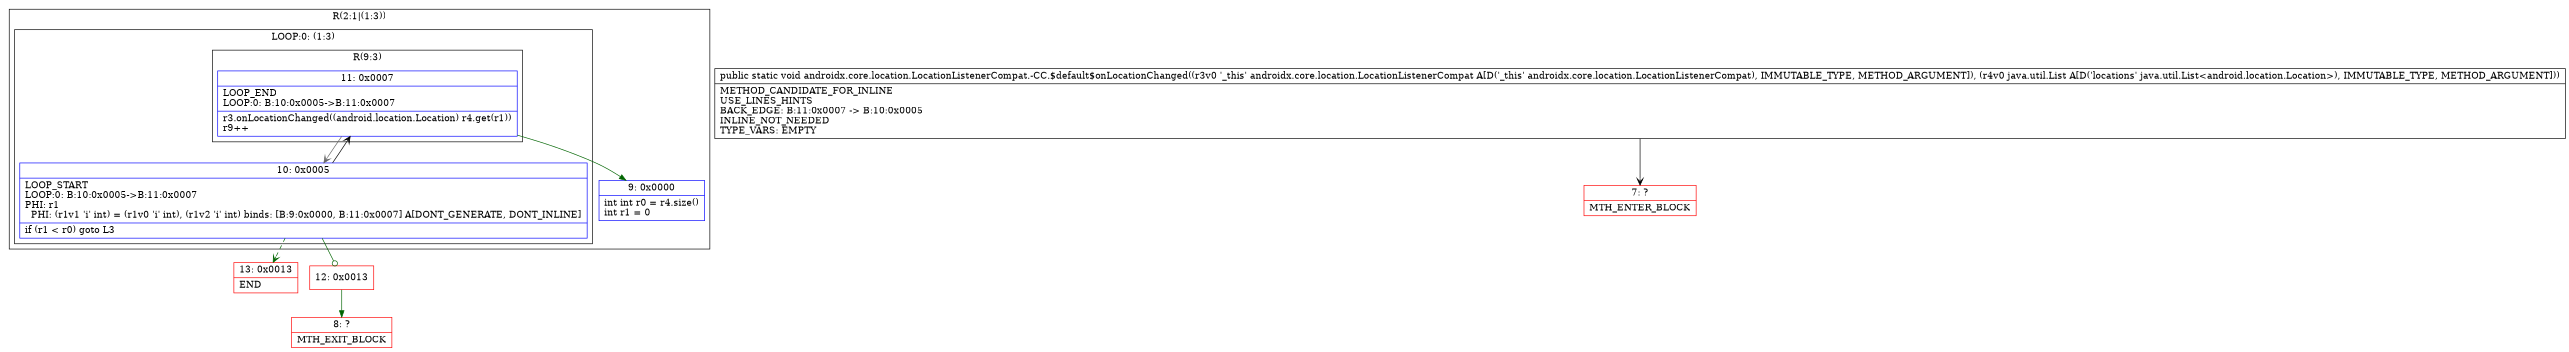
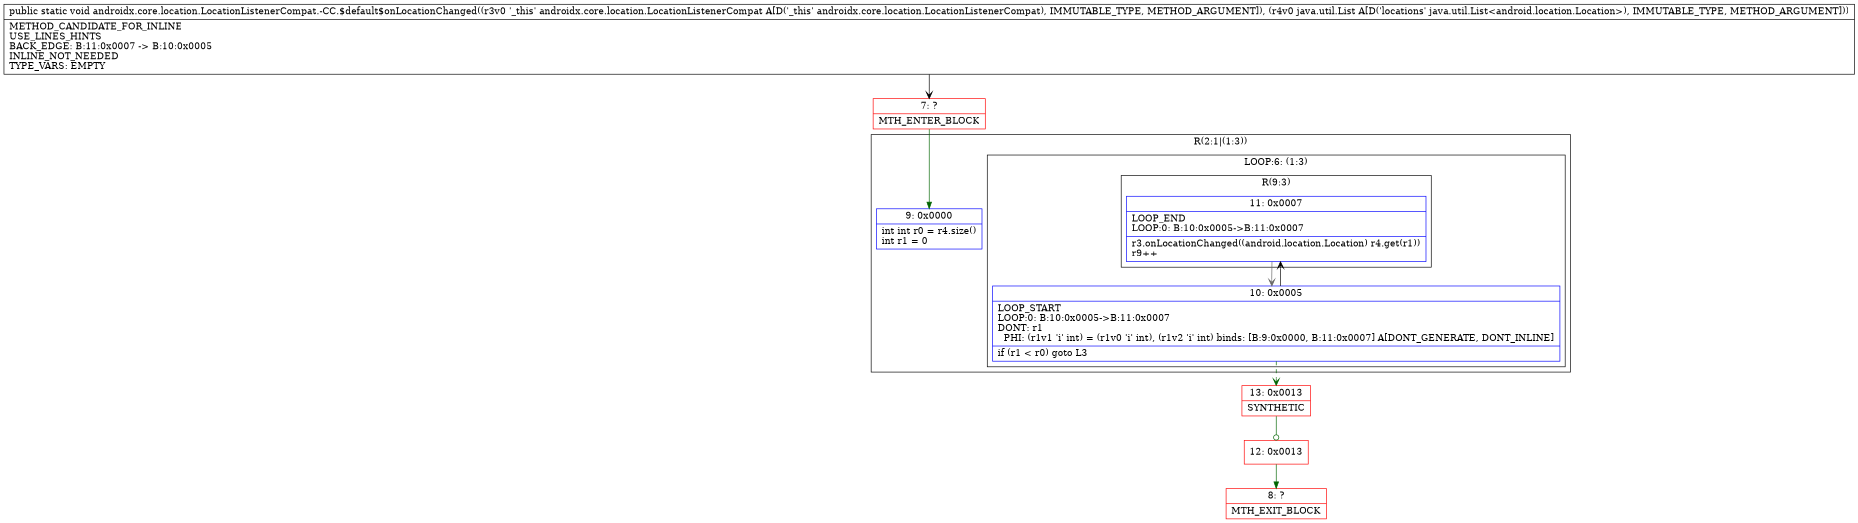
cluster "LOOP:0: (1:3)": label "LOOP:0: (1:3)" -> "LOOP:6: (1:3)"
edge "11: 0x0007" -> "9: 0x0000": now "7: ?" -> "9: 0x0000"
node "10: 0x0005": text "PHI: r1" -> "DONT: r1"
edge "10: 0x0005" -> "12: 0x0013": now "13: 0x0013" -> "12: 0x0013"
node "13: 0x0013": text "END" -> "SYNTHETIC"
